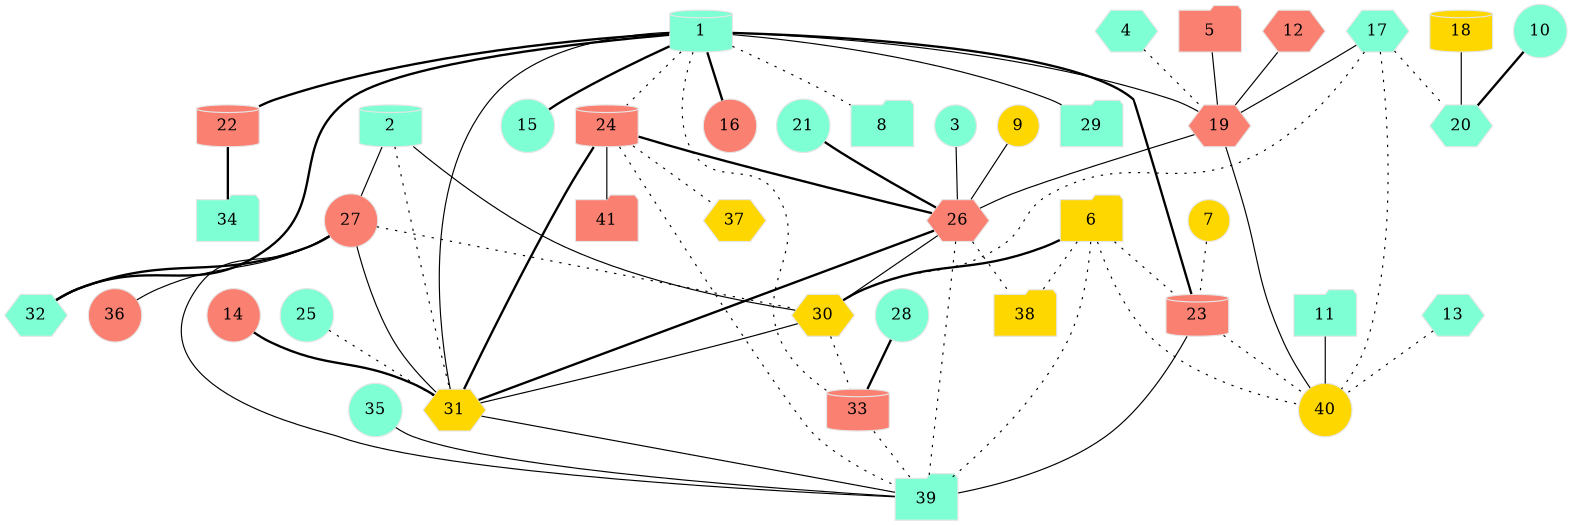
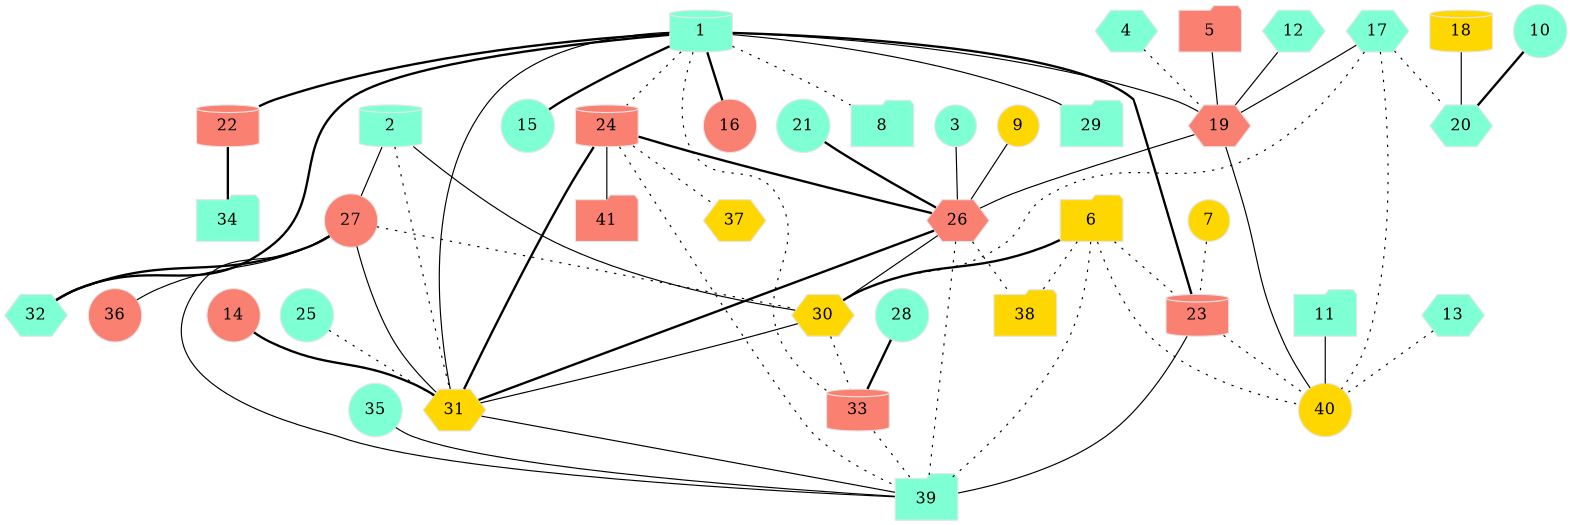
node "12": fillcolor salmon -> aquamarine
